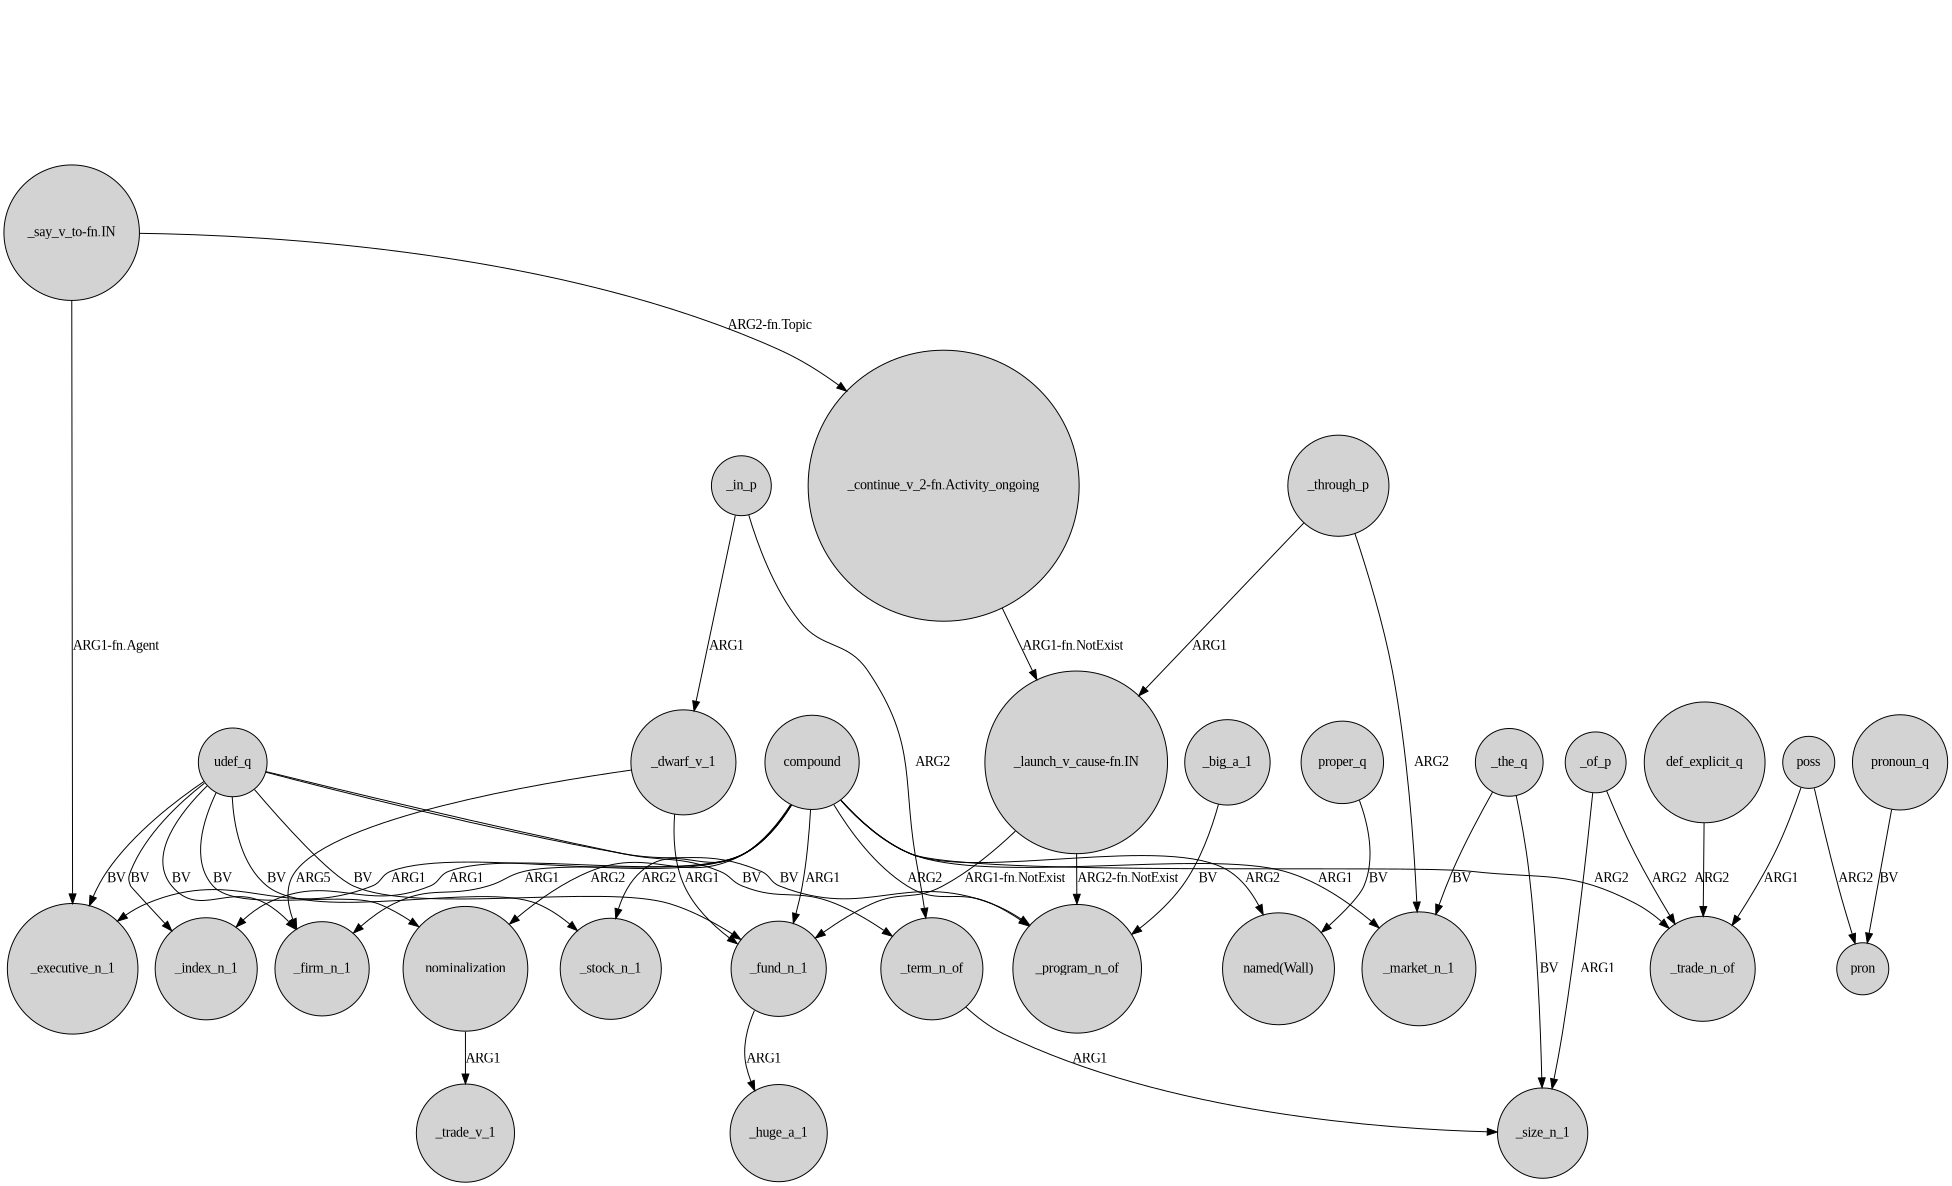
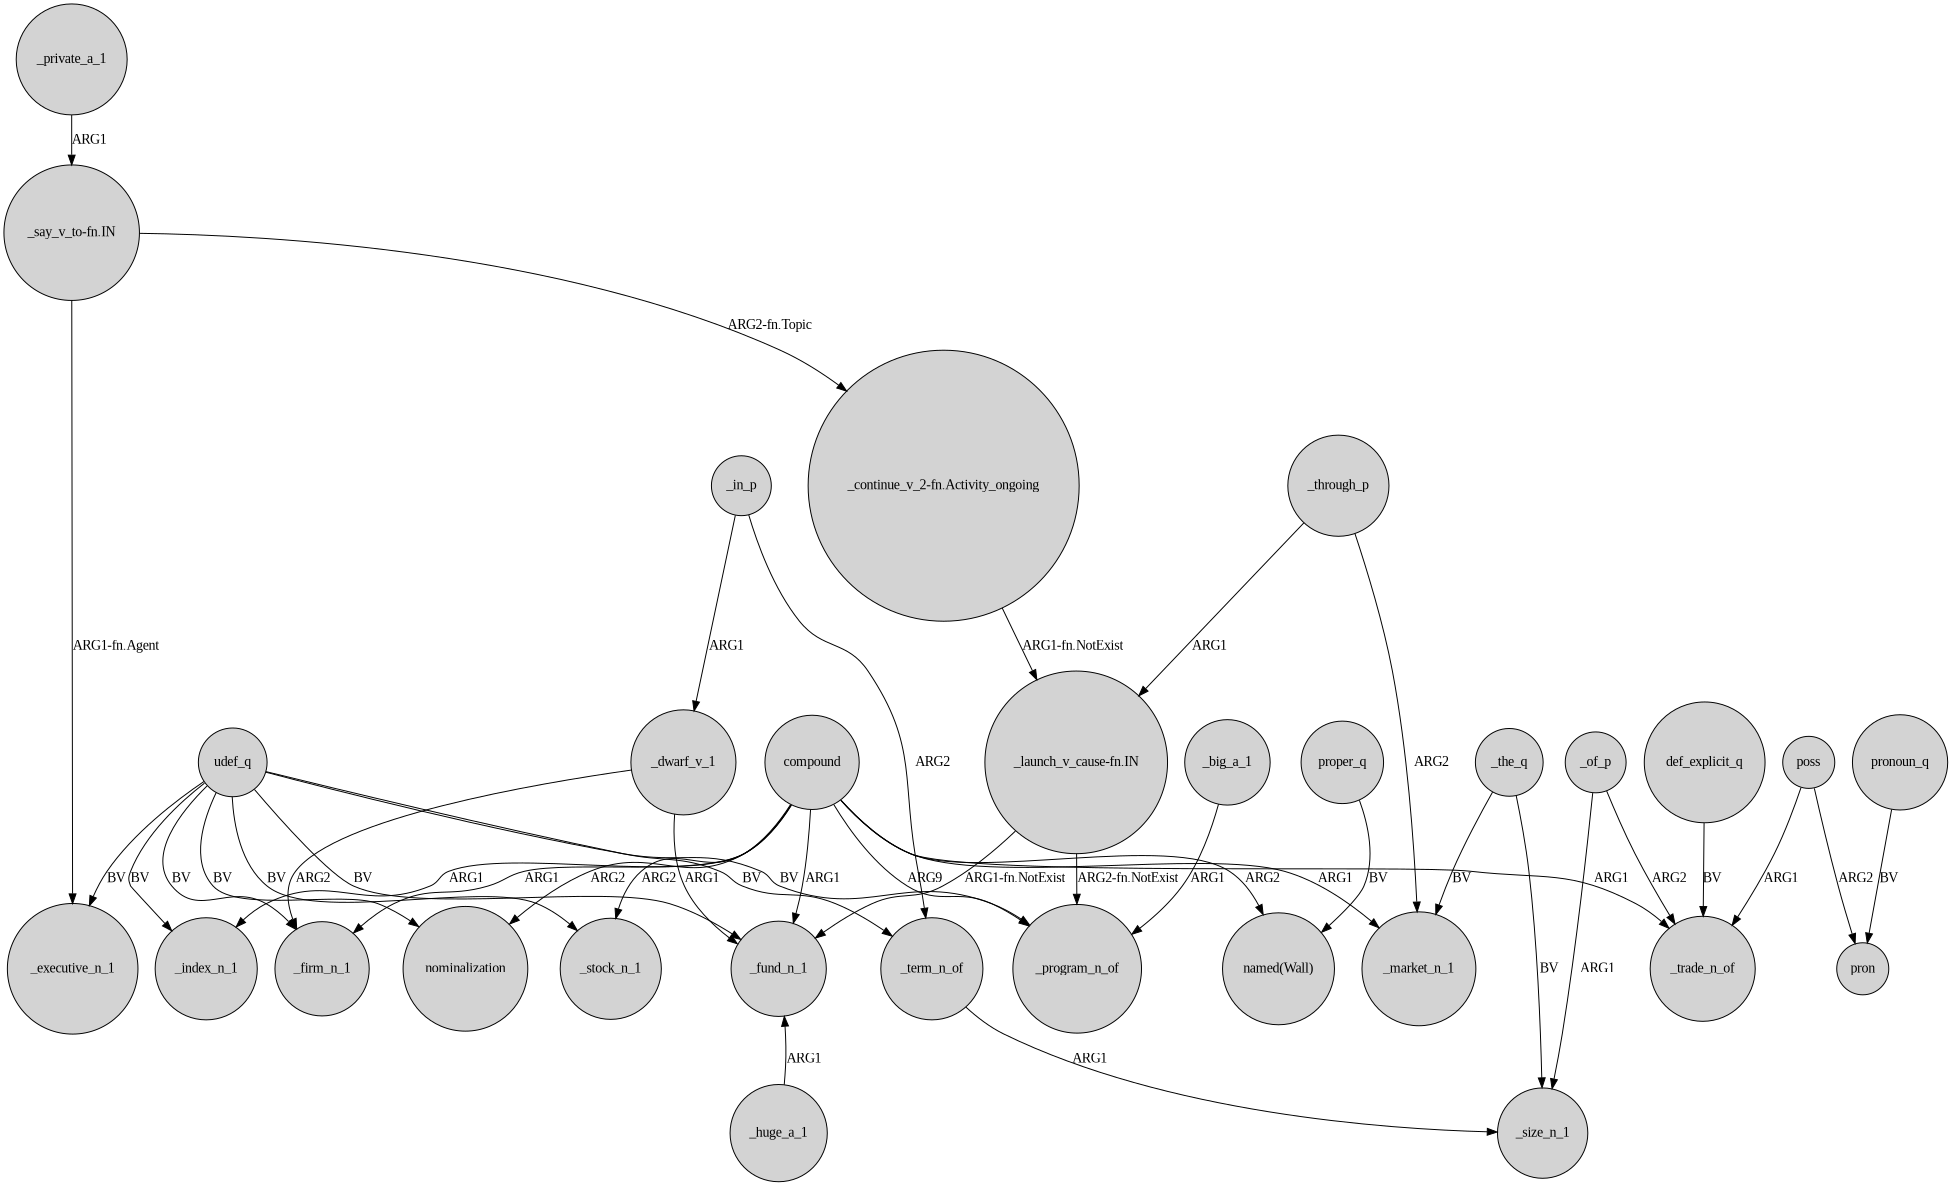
node "_private_a_1": added
edge "compound" -> "_executive_n_1": removed, label "ARG1"
edge "_dwarf_v_1" -> "_firm_n_1": label "ARG5" -> "ARG2"
edge "compound" -> "_program_n_of": label "ARG2" -> "ARG9"
edge "_big_a_1" -> "_program_n_of": label "BV" -> "ARG1"
edge "compound" -> "_trade_n_of": label "ARG2" -> "ARG1"
edge "def_explicit_q" -> "_trade_n_of": label "ARG2" -> "BV"
edge "_fund_n_1" -> "_huge_a_1": reversed
node "_trade_v_1": removed
